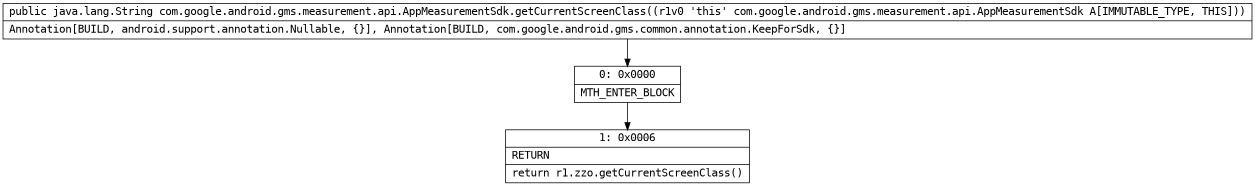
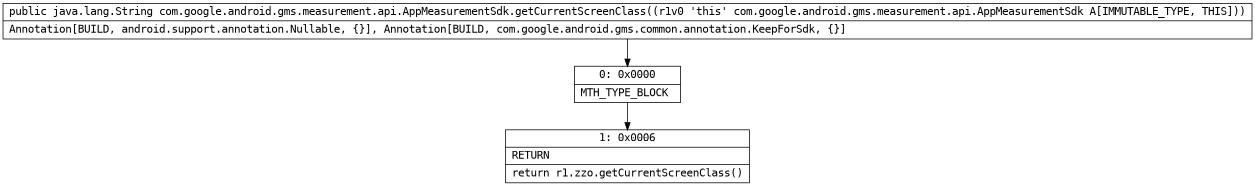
node "0: 0x0000": text "MTH_ENTER_BLOCK" -> "MTH_TYPE_BLOCK"
